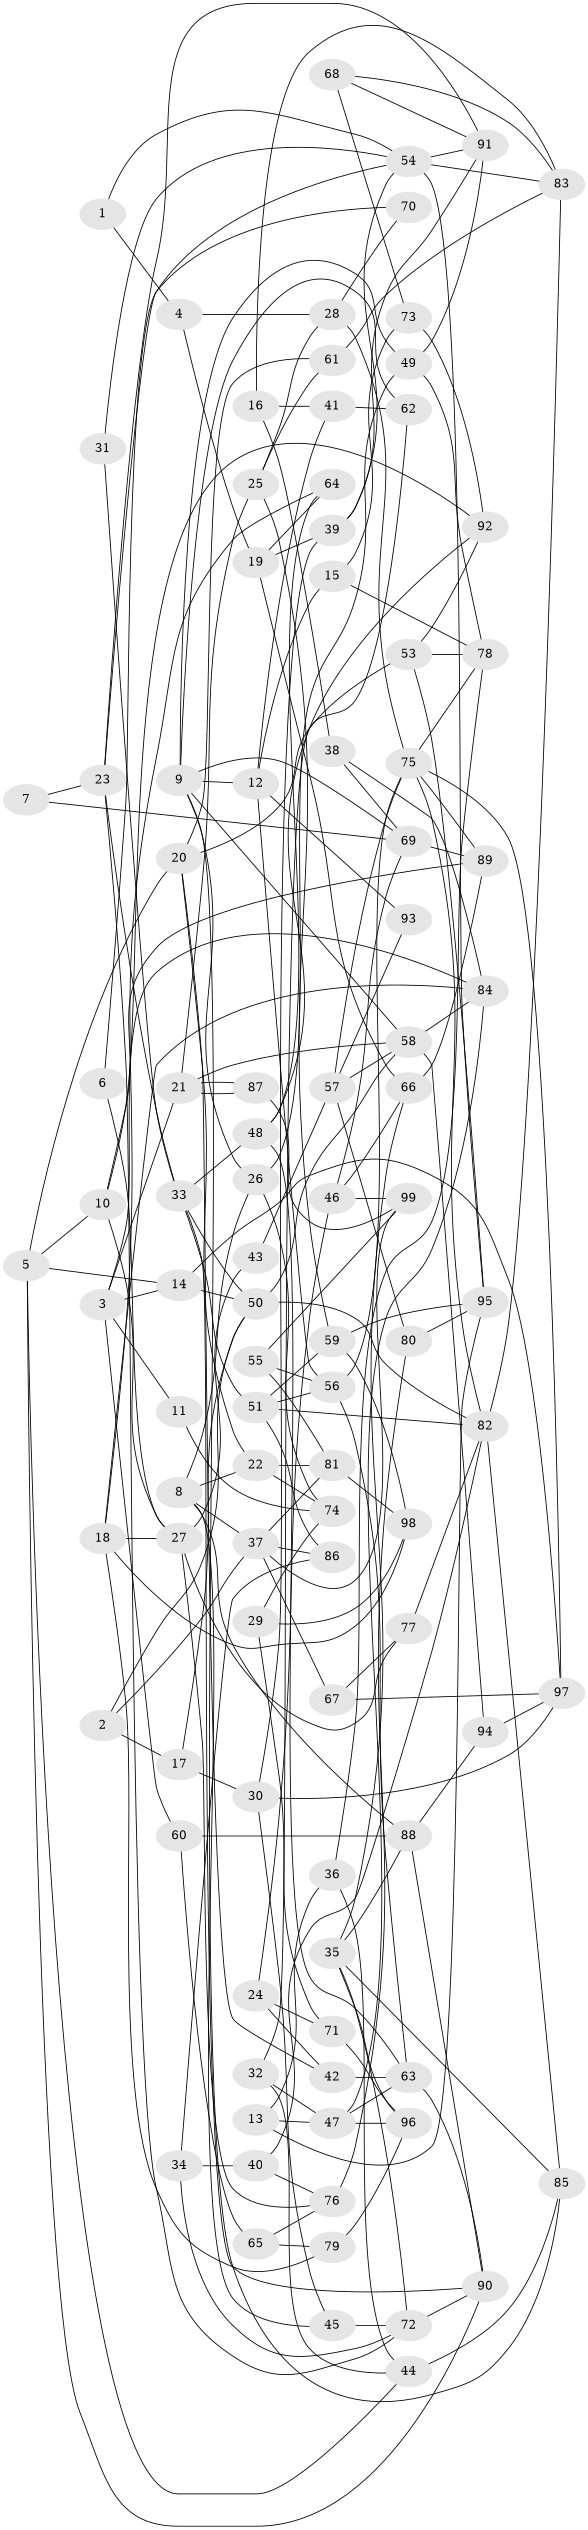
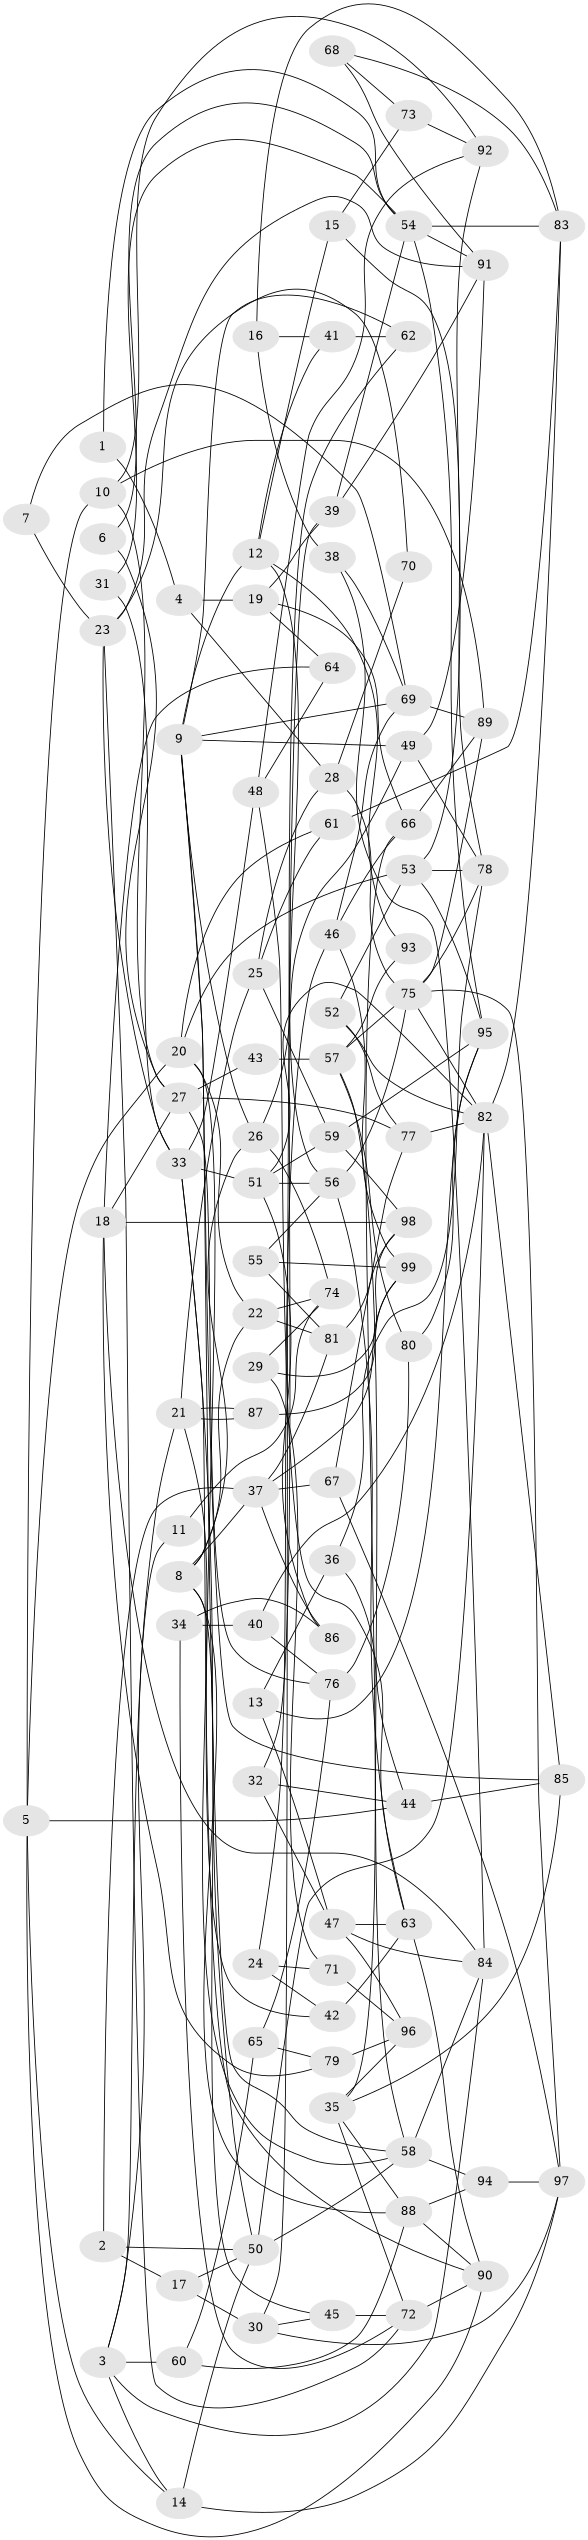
node "52": added
